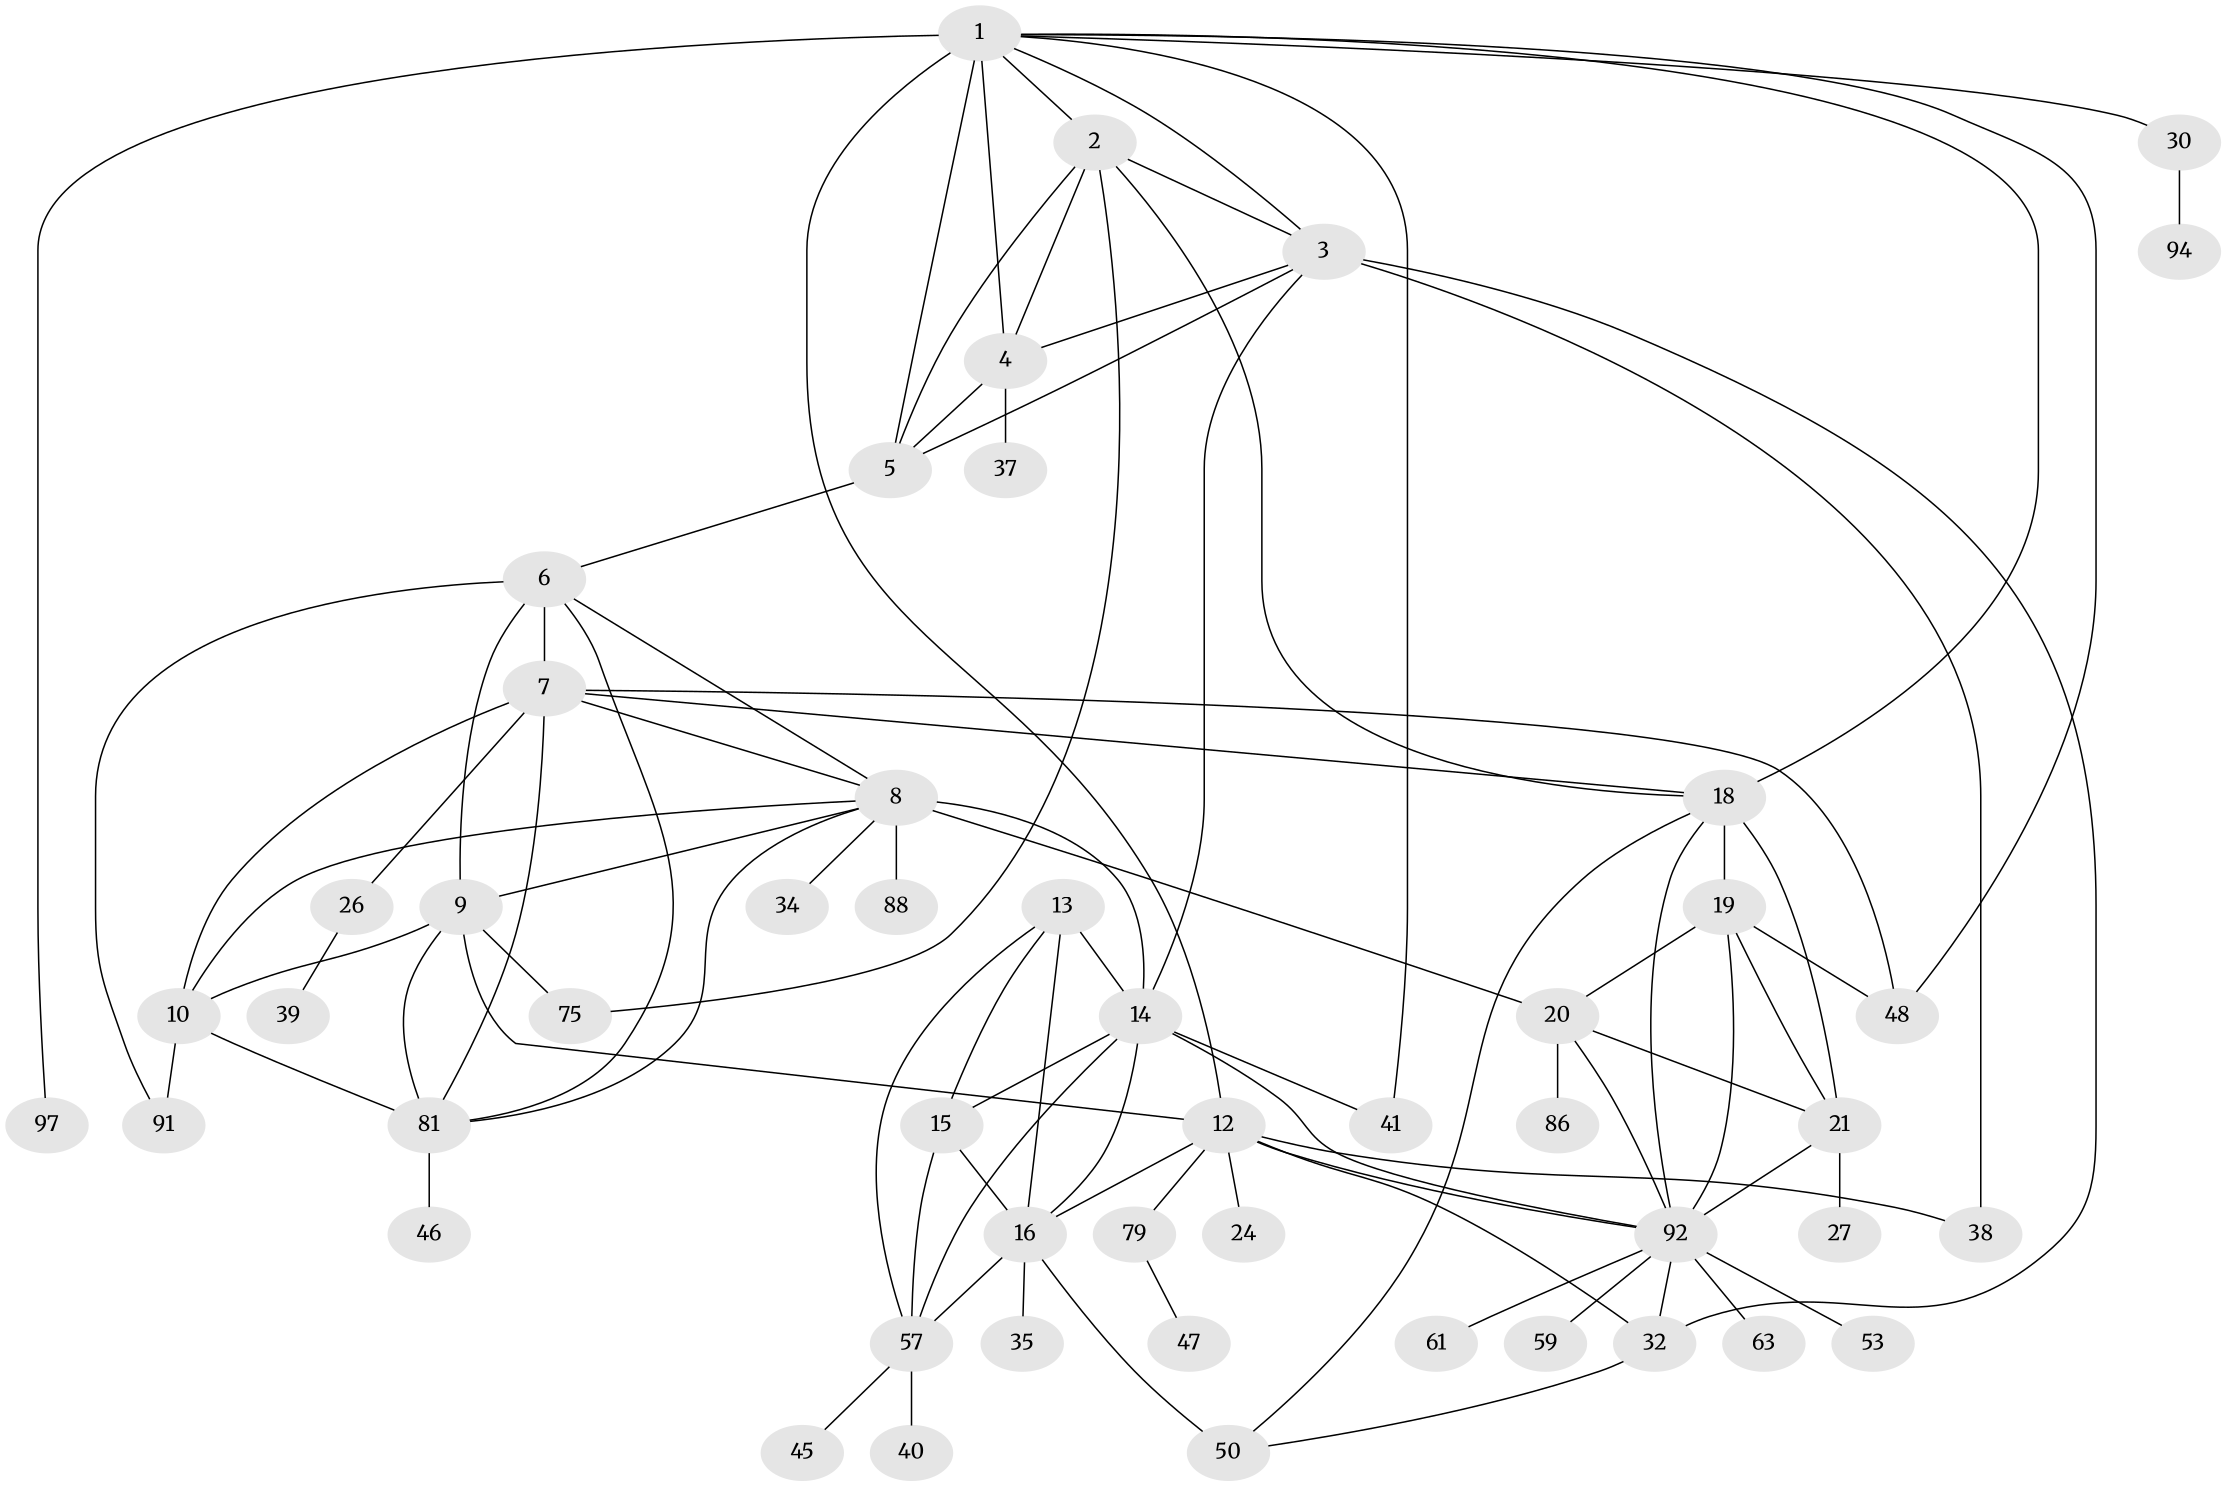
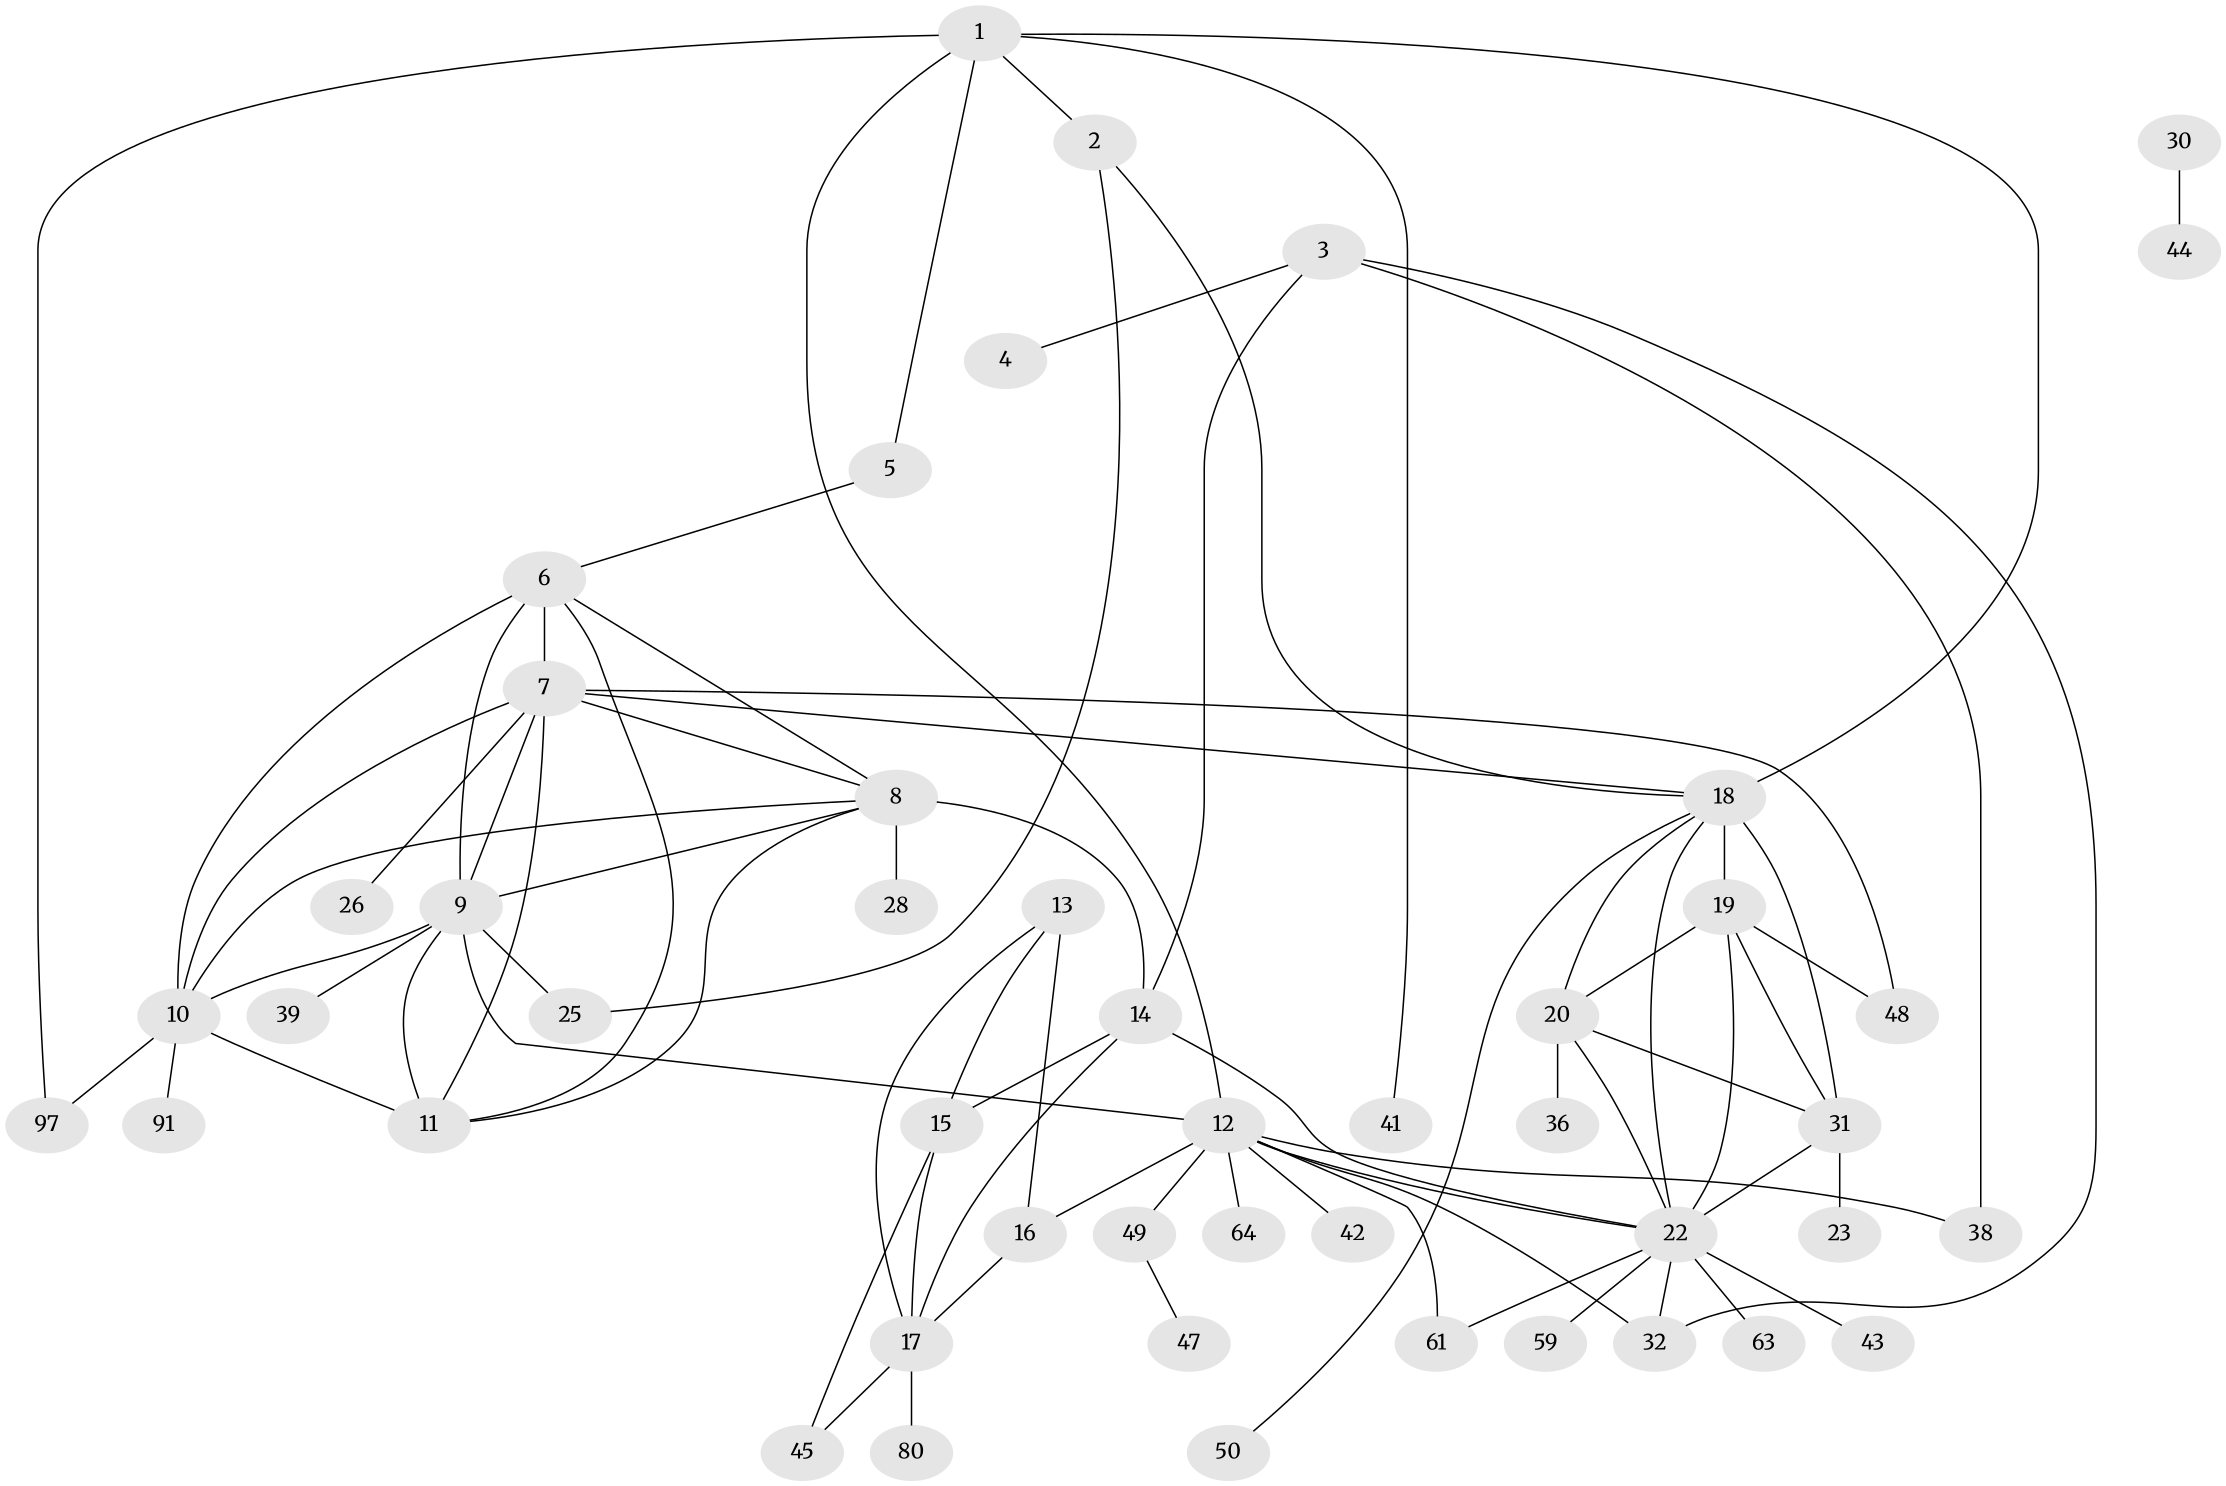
edge "1" -- "30": removed
edge "1" -- "3": removed
edge "1" -- "48": removed
edge "1" -- "4": removed
edge "2" -- "3": removed
edge "2" -- "4": removed
node "94": label "94" -> "44"
edge "2" -- "5": removed
edge "3" -- "5": removed
edge "4" -- "5": removed
node "37": removed
edge "6" -- "91": now "6" -- "10"
edge "7" -- "9": added
edge "8" -- "20": now "18" -- "20"
node "34": removed
node "88": label "88" -> "28"
edge "26" -- "39": now "9" -- "39"
edge "13" -- "14": removed
node "75": label "75" -> "25"
edge "10" -- "97": added
edge "14" -- "41": removed
node "81": label "81" -> "11"
node "86": label "86" -> "36"
node "21": label "21" -> "31"
edge "14" -- "16": removed
edge "15" -- "16": now "15" -- "45"
edge "12" -- "61": added
node "46": removed
node "79": label "79" -> "49"
node "24": label "24" -> "64"
node "42": added
node "92": label "92" -> "22"
node "27": label "27" -> "23"
node "57": label "57" -> "17"
node "35": removed
node "53": label "53" -> "43"
edge "16" -- "50": removed
edge "32" -- "50": removed
node "40": label "40" -> "80"
